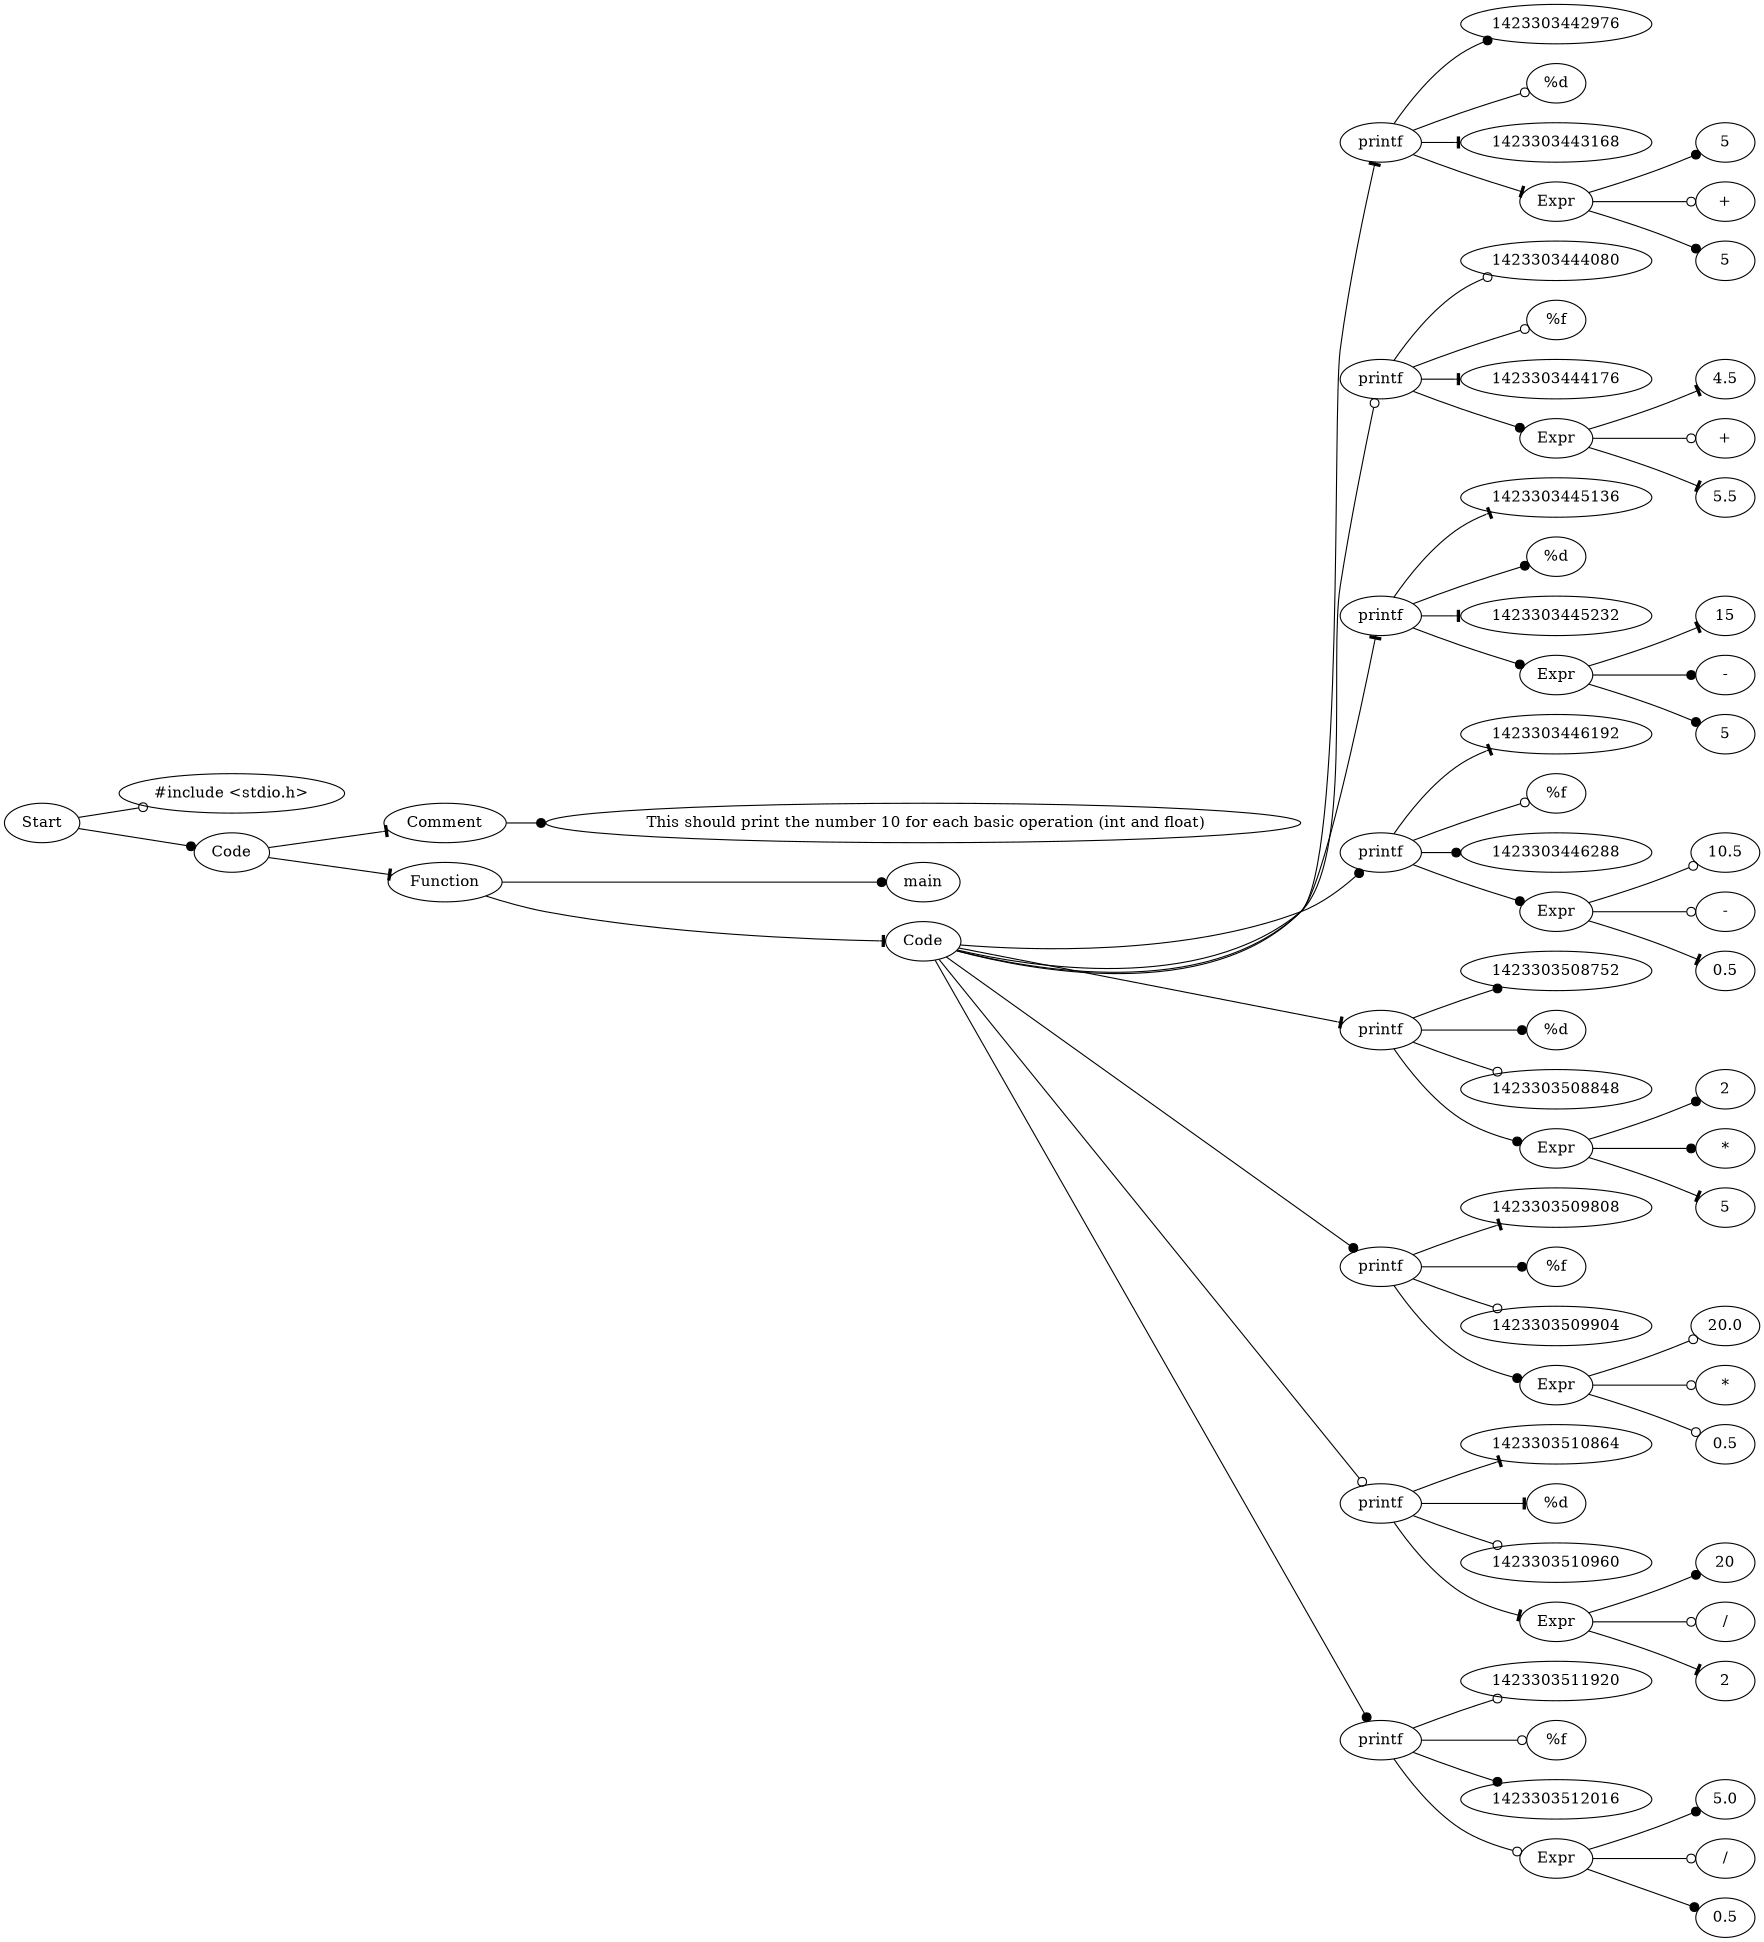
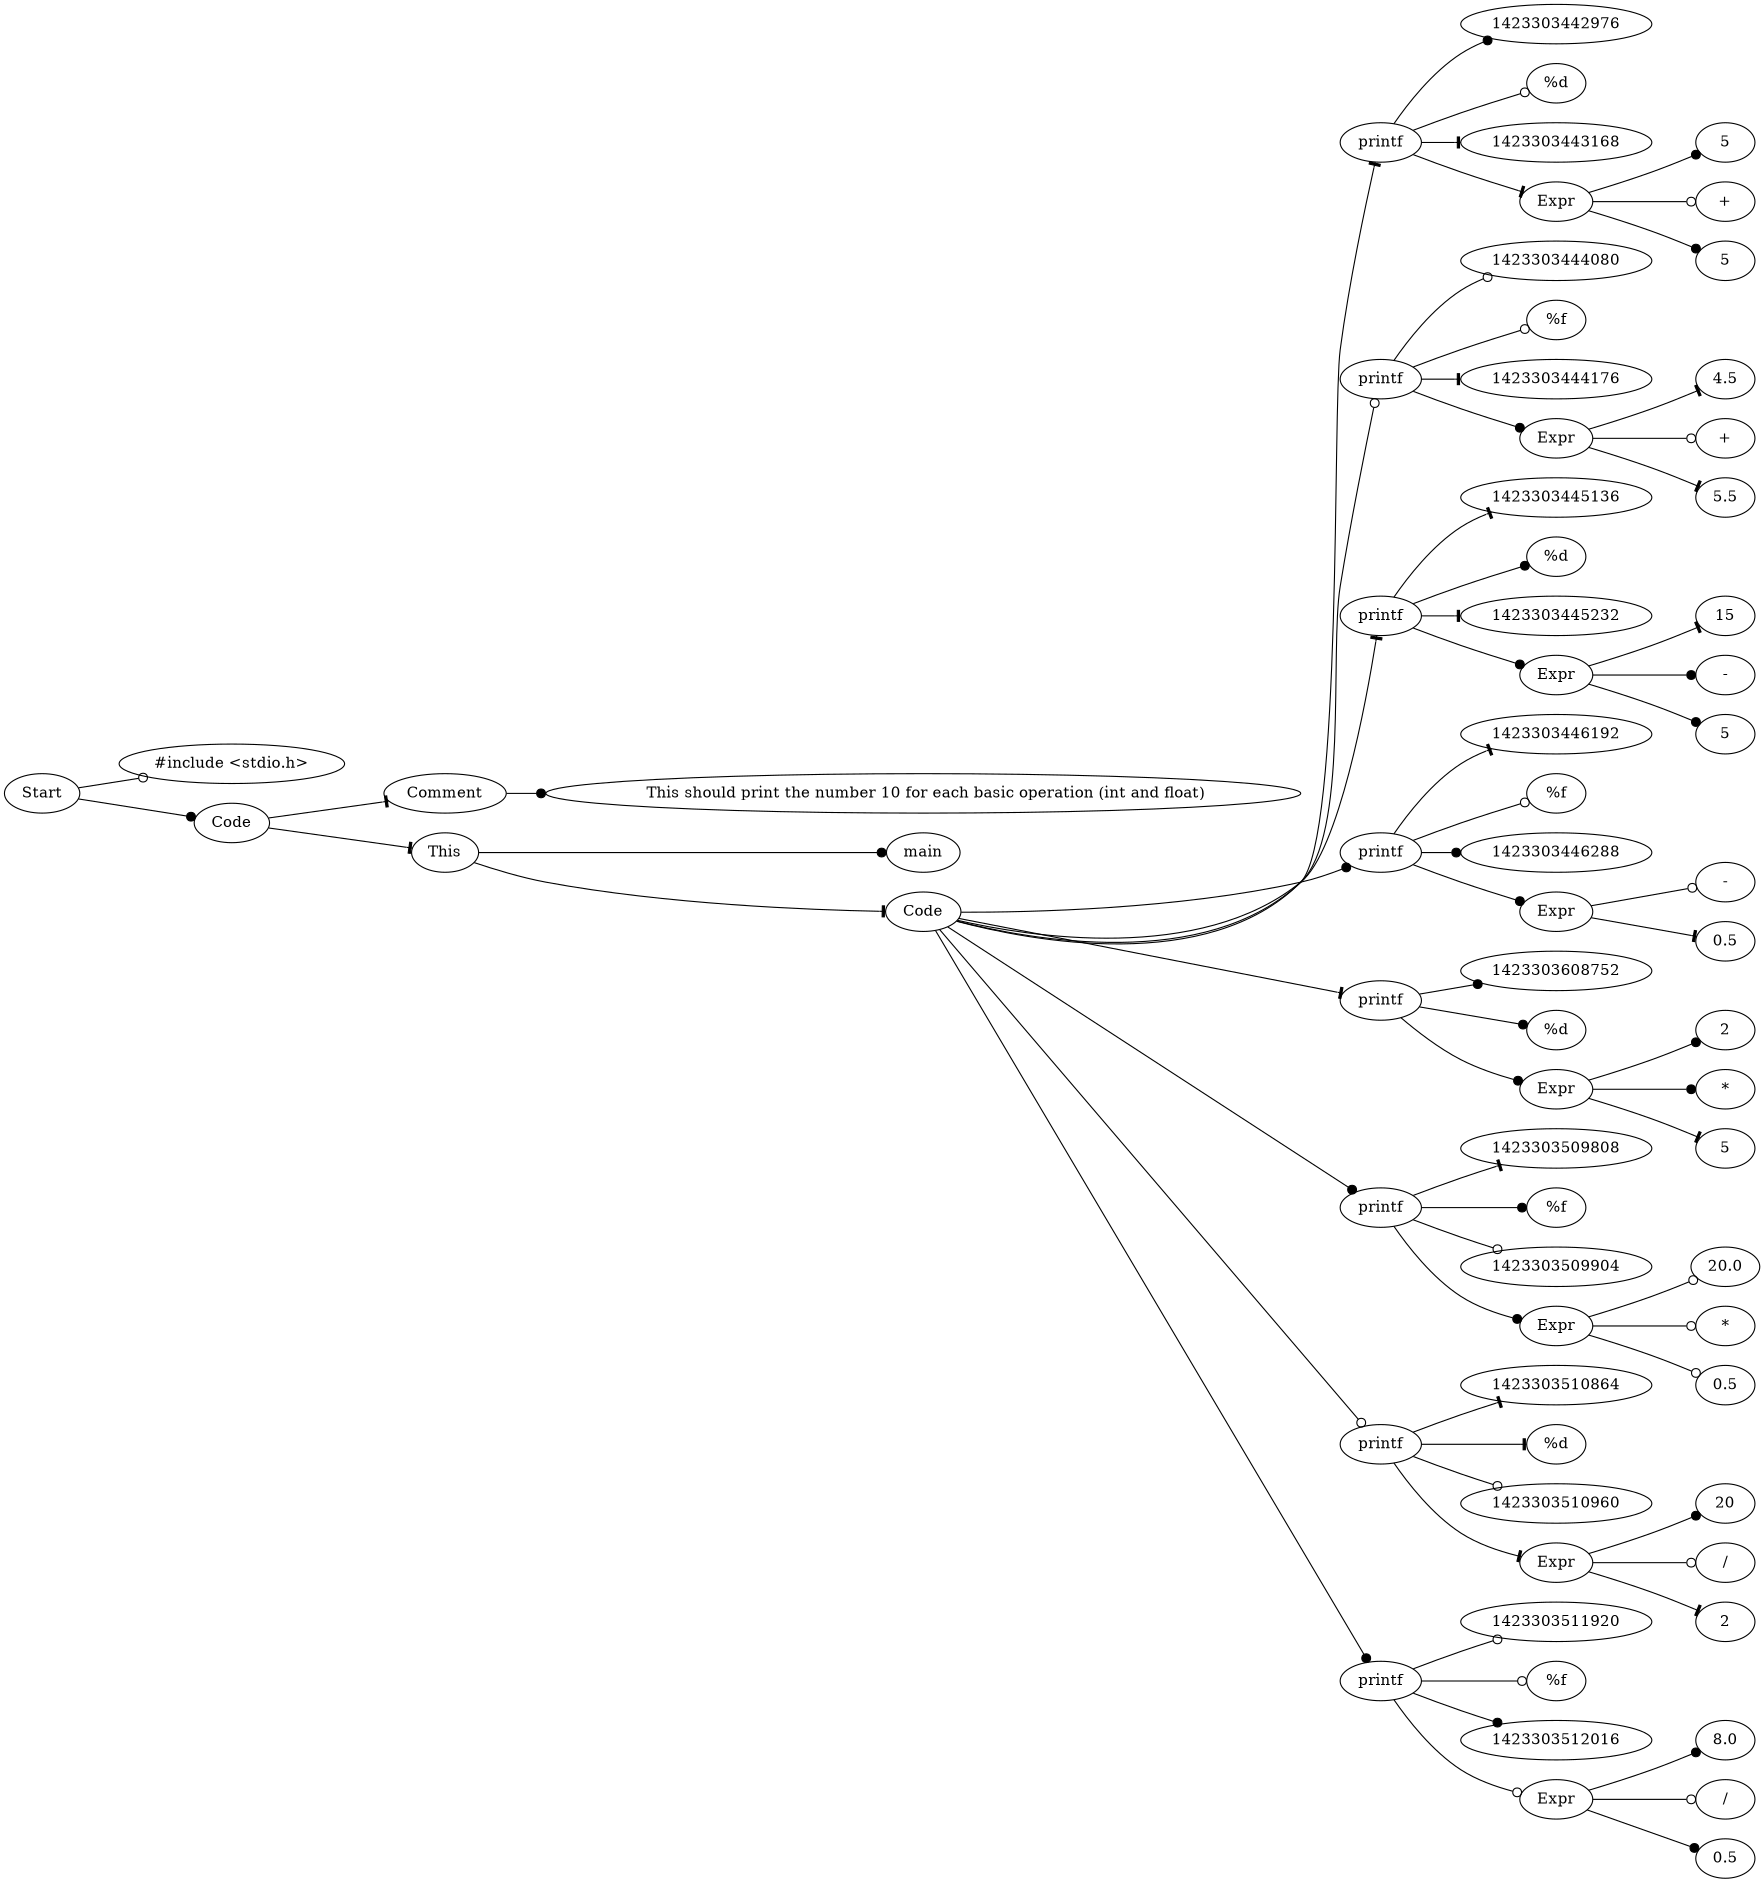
node "10.5": removed
node "Function": label "Function" -> "This"
node "1423303508752": label "1423303508752" -> "1423303608752"
node "1423303508848": removed
node "5.0": label "5.0" -> "8.0"
